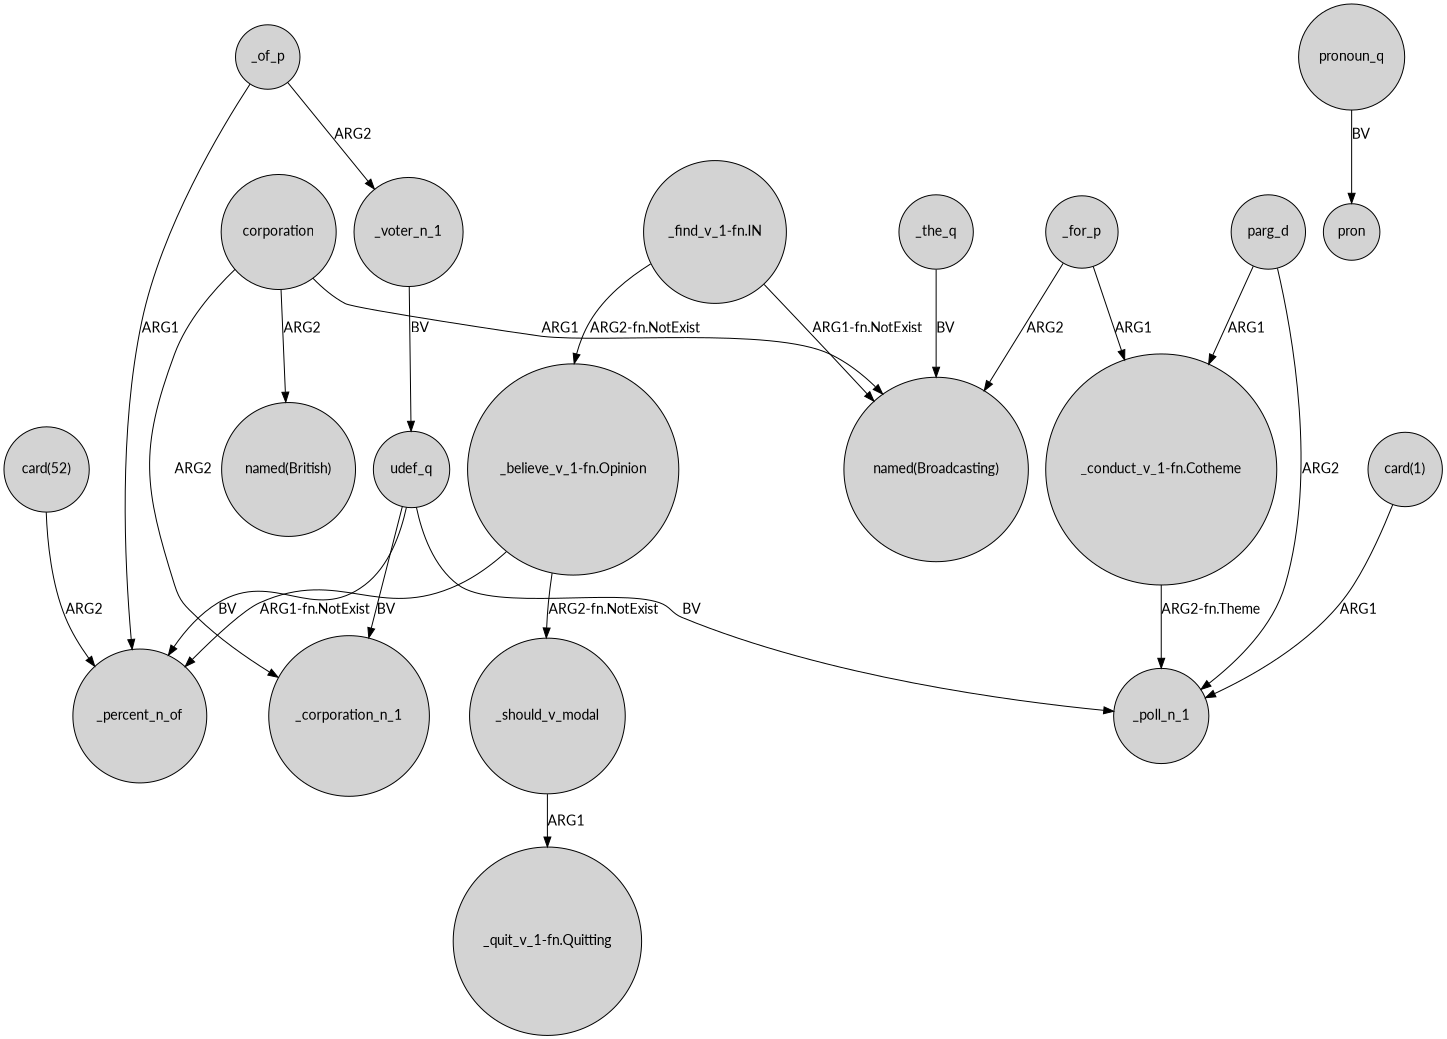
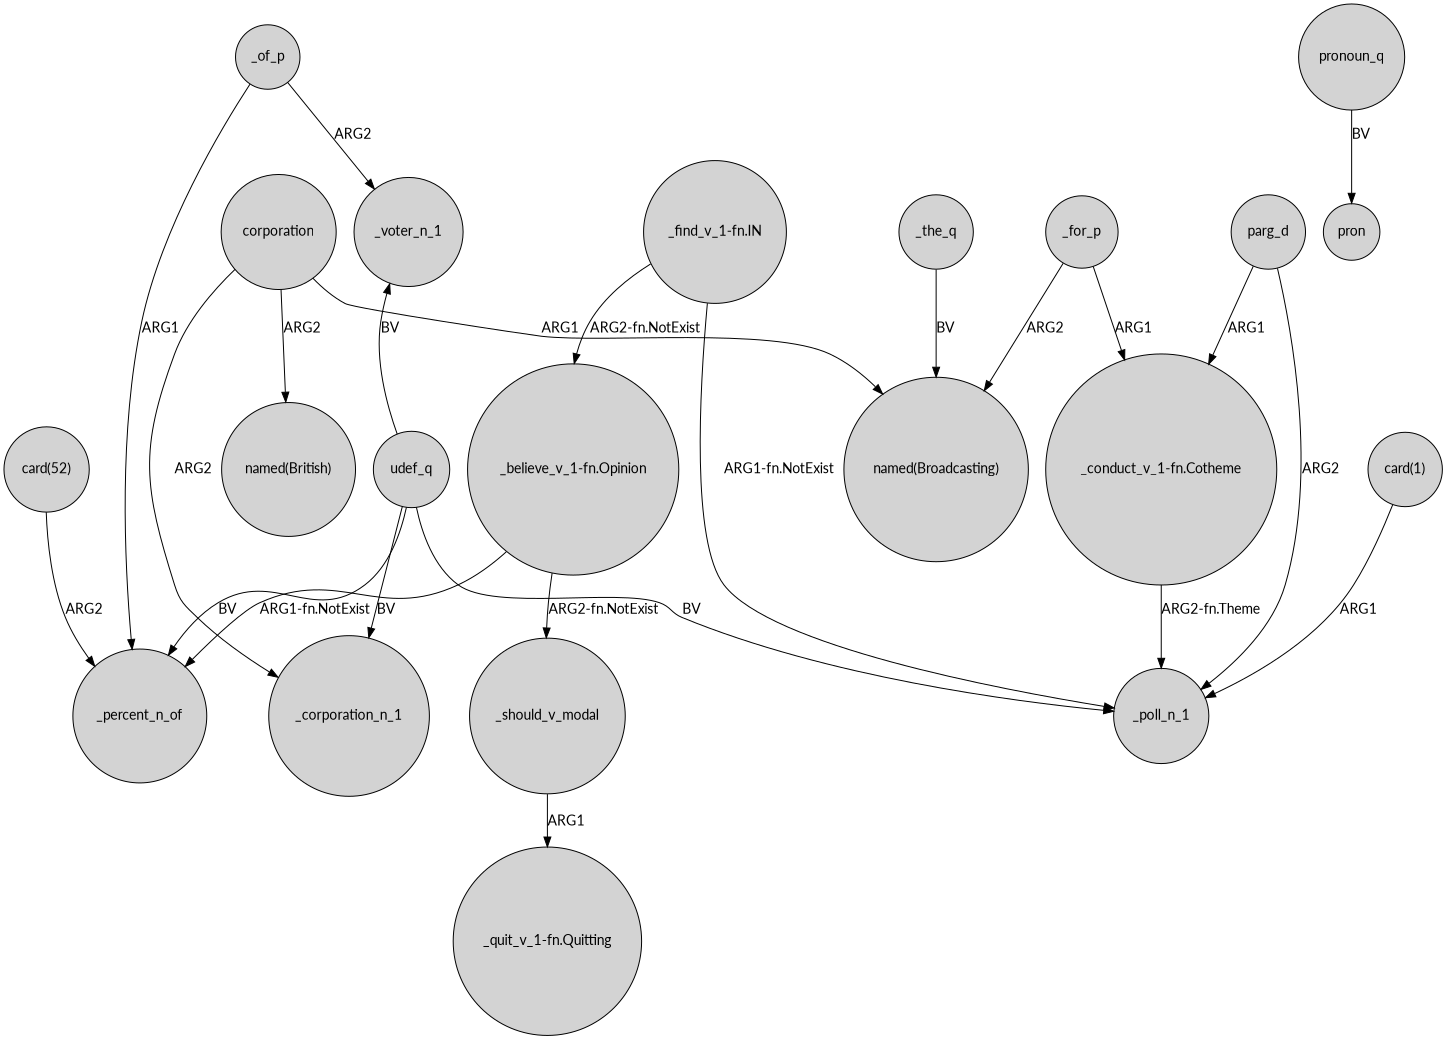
edge "_find_v_1-fn.IN" -> "named(Broadcasting)": now "_find_v_1-fn.IN" -> "_poll_n_1"
edge "_voter_n_1" -> "udef_q": reversed
